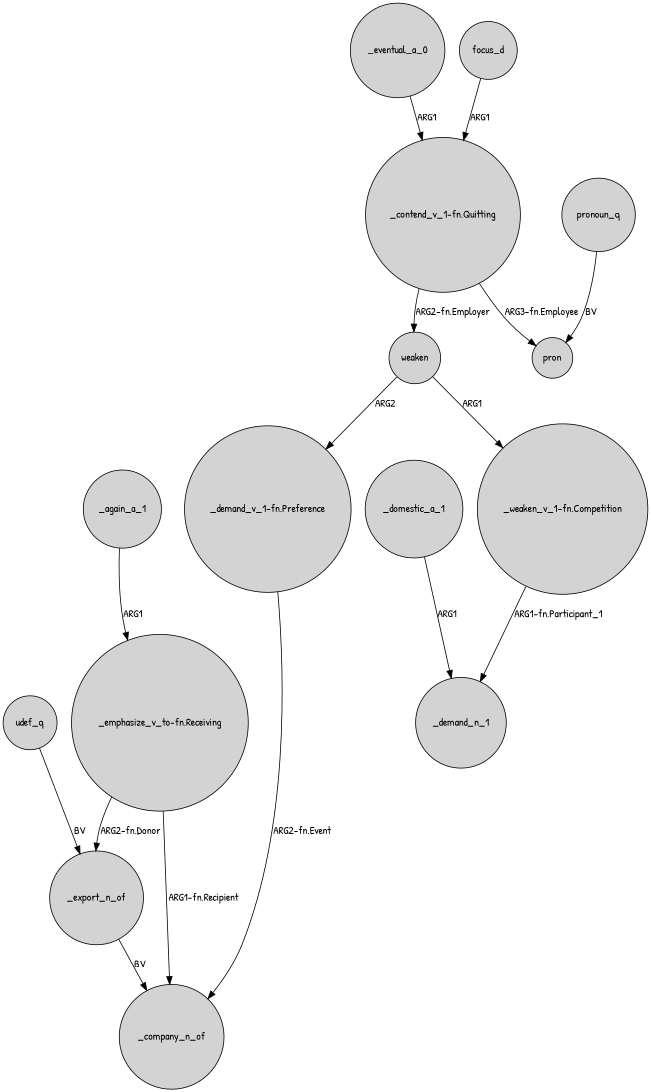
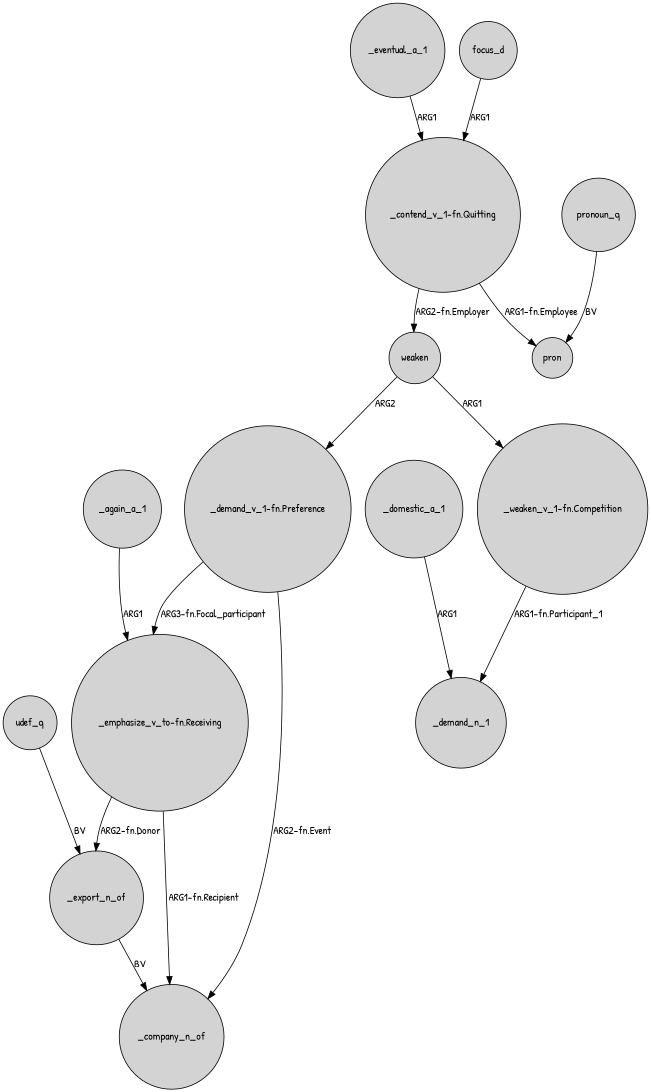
node "_eventual_a_0": label "_eventual_a_0" -> "_eventual_a_1"
edge "_contend_v_1-fn.Quitting" -> "pron": label "ARG3-fn.Employee" -> "ARG1-fn.Employee"
edge "_demand_v_1-fn.Preference" -> "_emphasize_v_to-fn.Receiving": added, label "ARG3-fn.Focal_participant"
